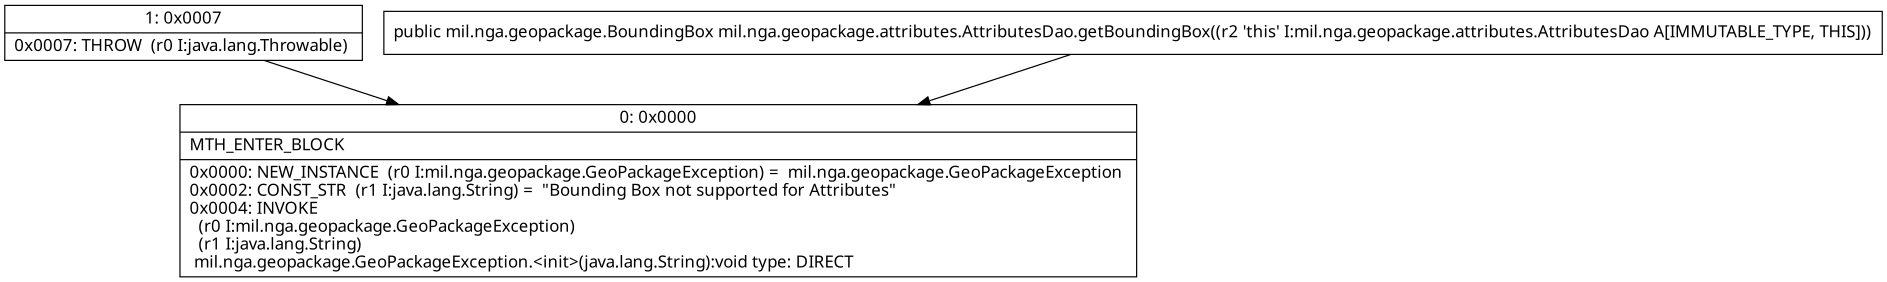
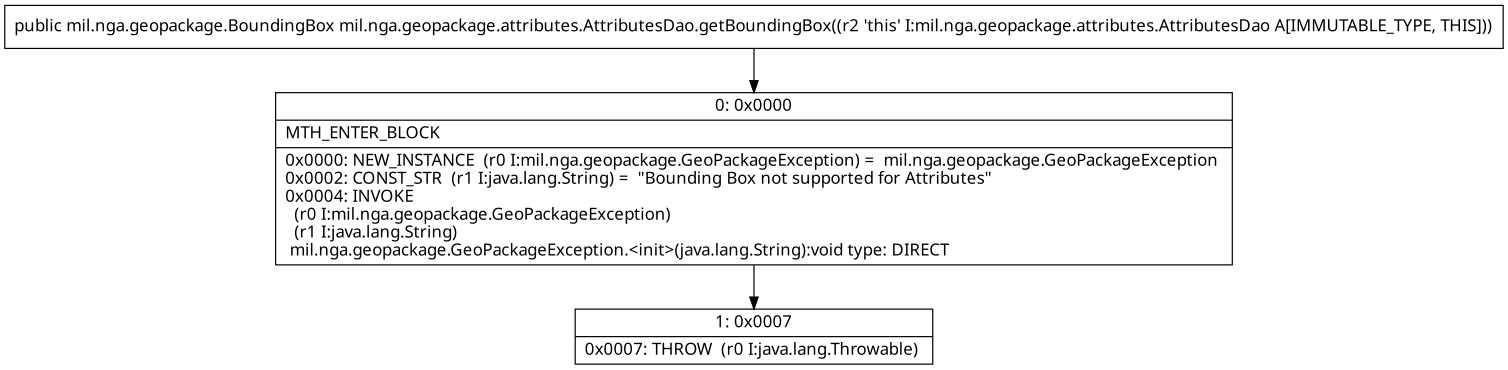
edge "1: 0x0007" -> "0: 0x0000": reversed
